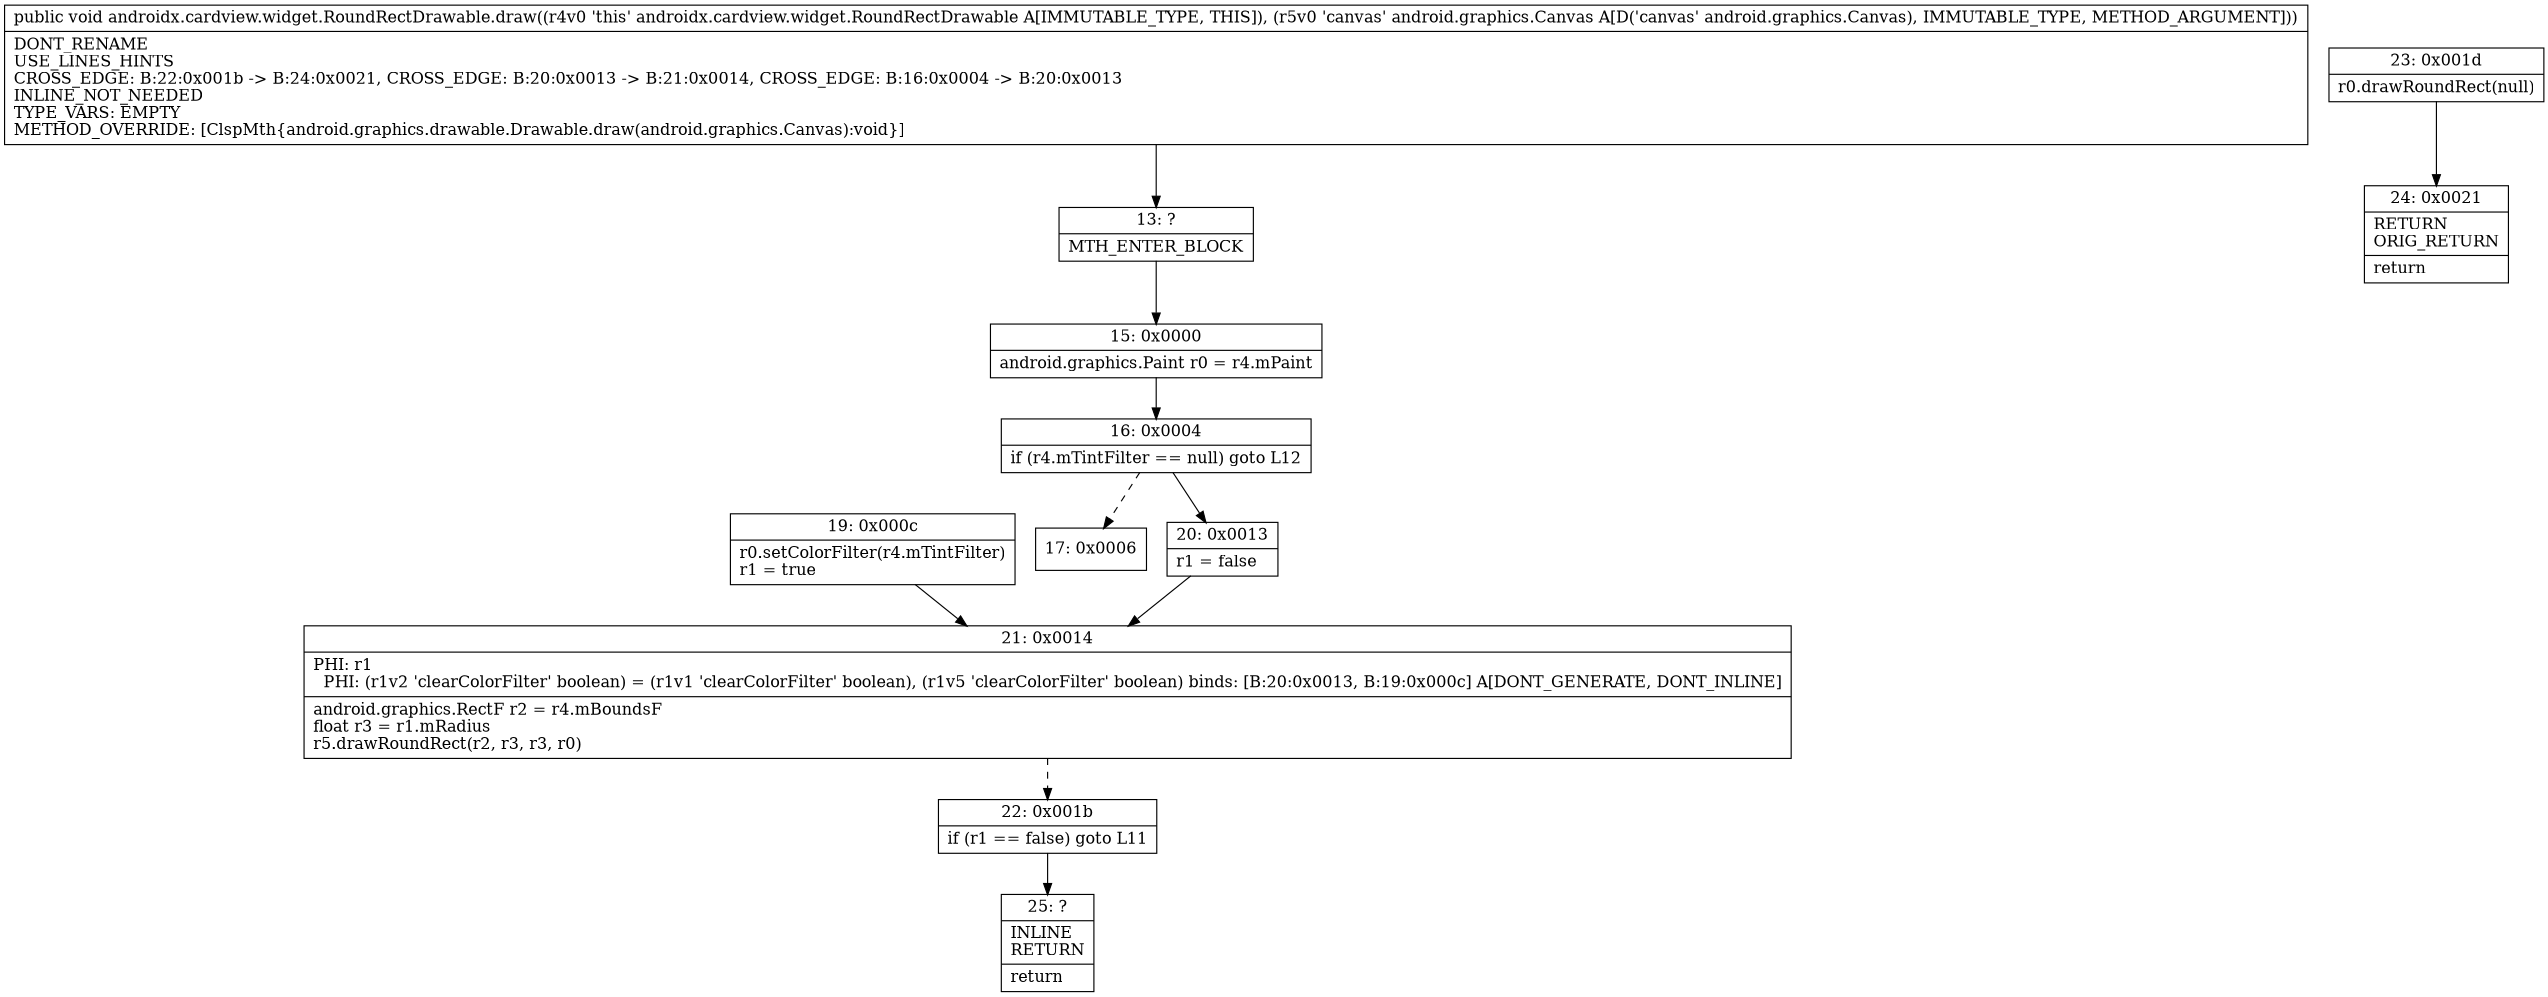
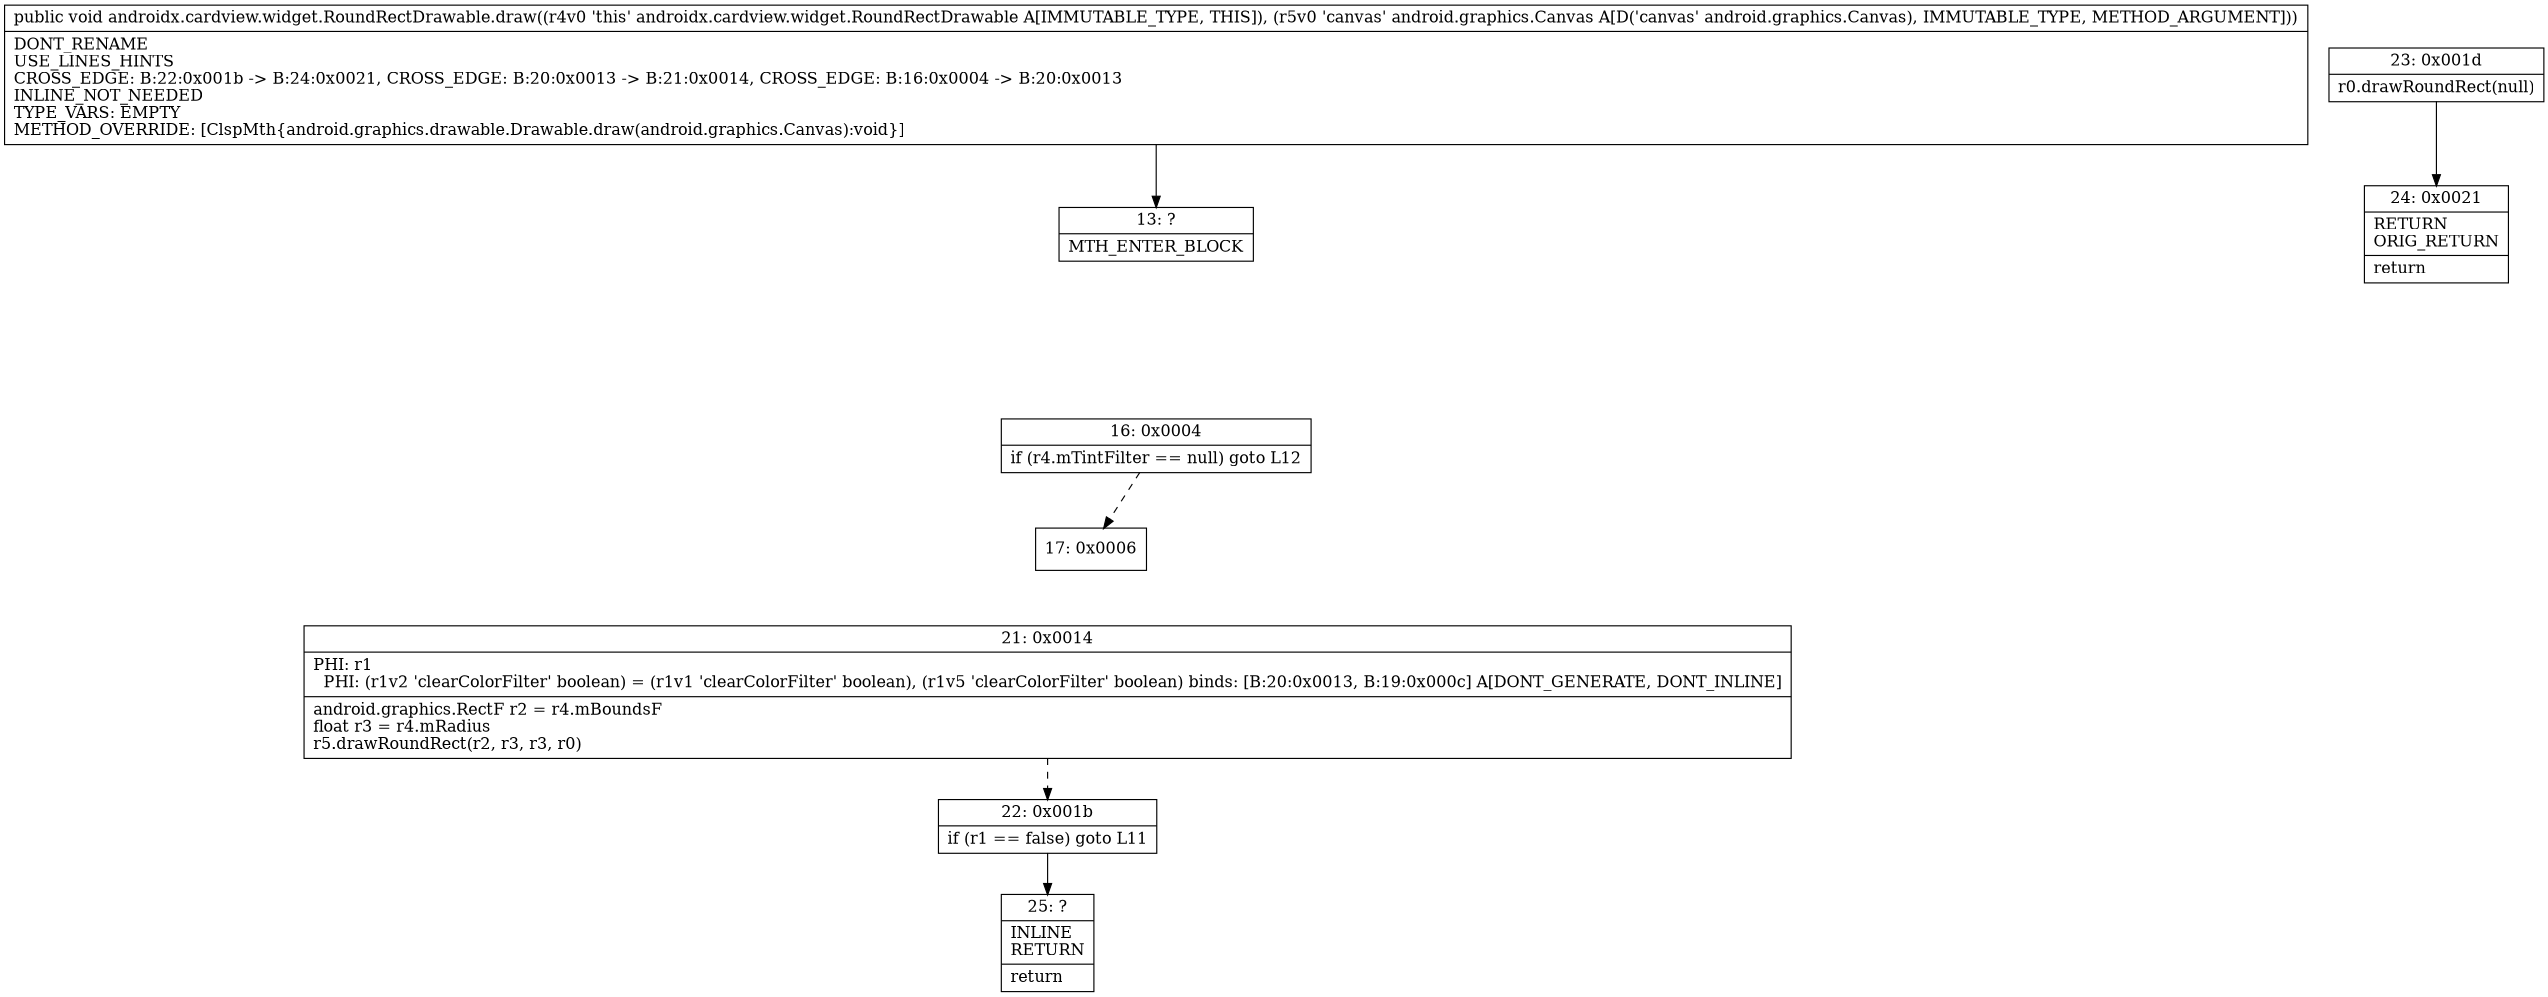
node "15: 0x0000": removed
node "19: 0x000c": removed
node "20: 0x0013": removed
node "21: 0x0014": text "float r3 = r1.mRadius" -> "float r3 = r4.mRadius"
